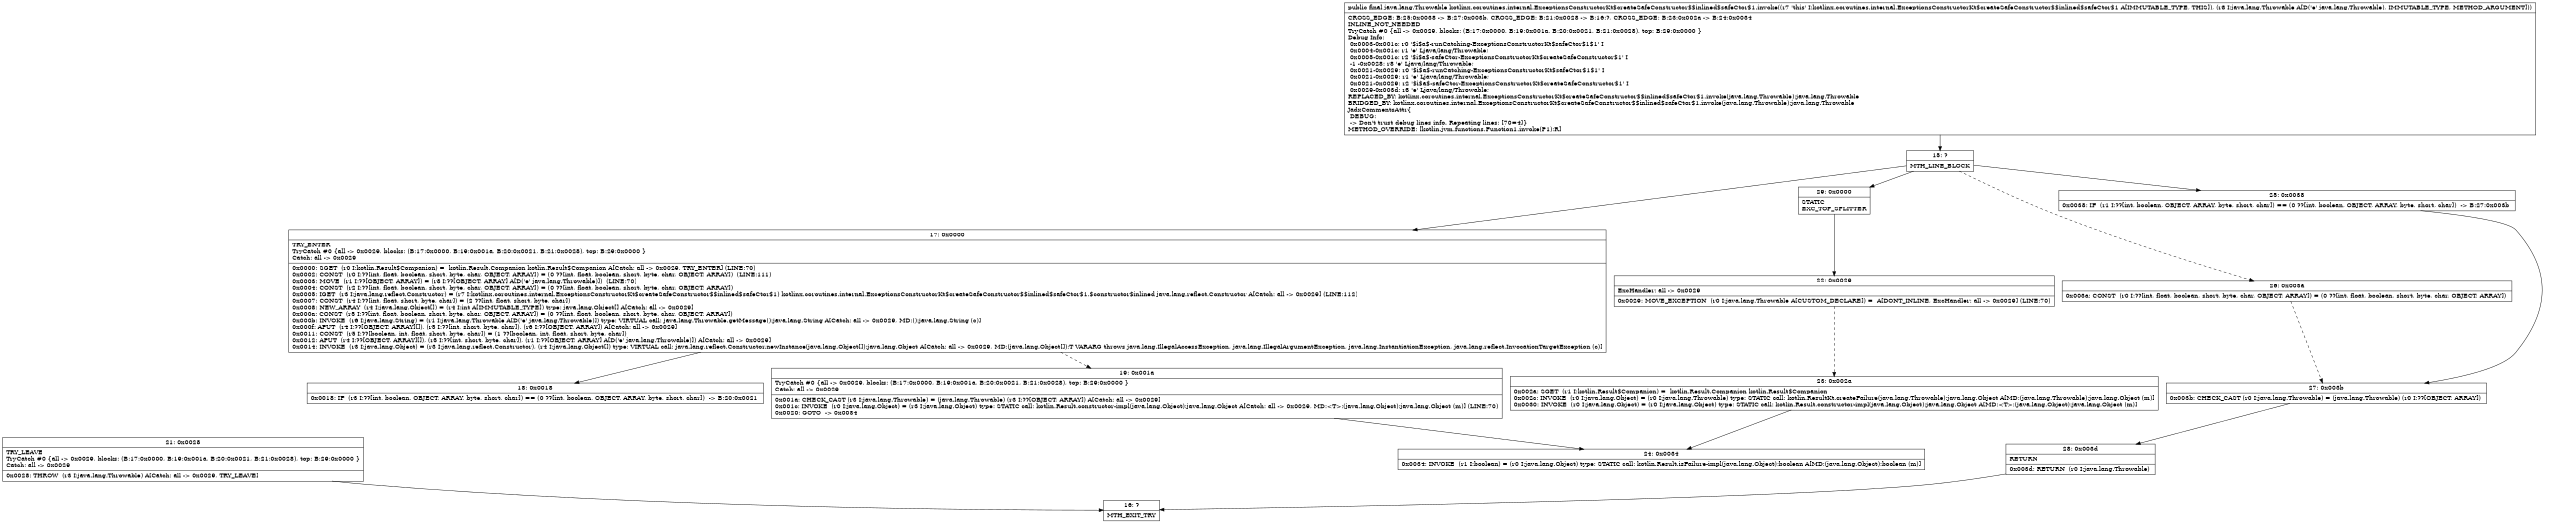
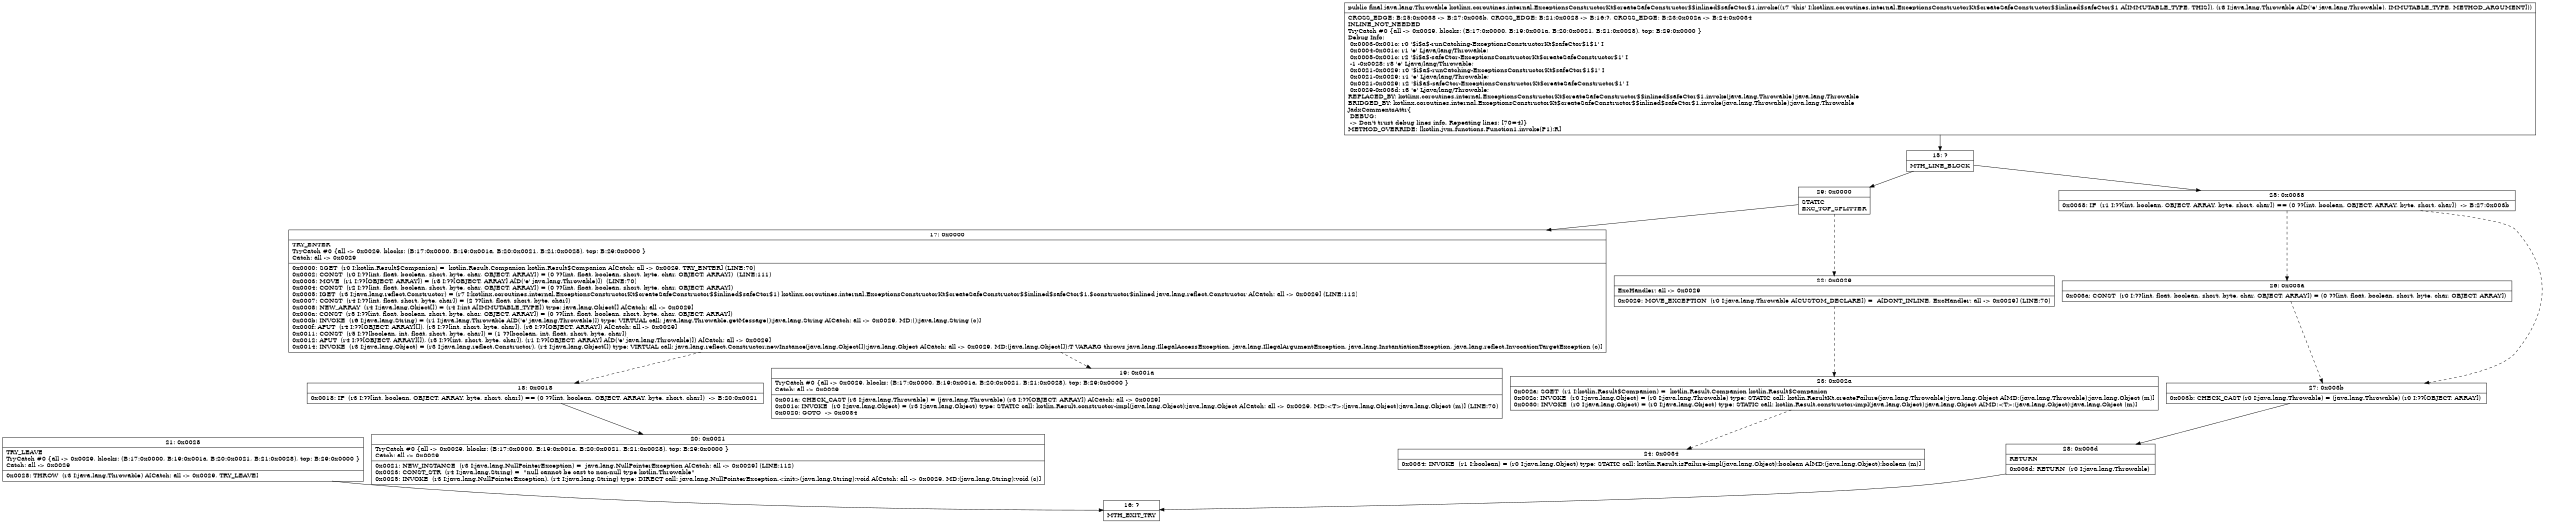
edge "15: ?" -> "17: 0x0000": now "29: 0x0000" -> "17: 0x0000"
edge "15: ?" -> "26: 0x003a": now "25: 0x0038" -> "26: 0x003a"
edge "29: 0x0000" -> "22: 0x0029": style solid -> dashed
edge "25: 0x0038" -> "27: 0x003b": style solid -> dashed
edge "17: 0x0000" -> "18: 0x0018": style solid -> dashed
edge "23: 0x002a" -> "24: 0x0034": style solid -> dashed
edge "19: 0x001a" -> "24: 0x0034": removed
node "20: 0x0021": added
